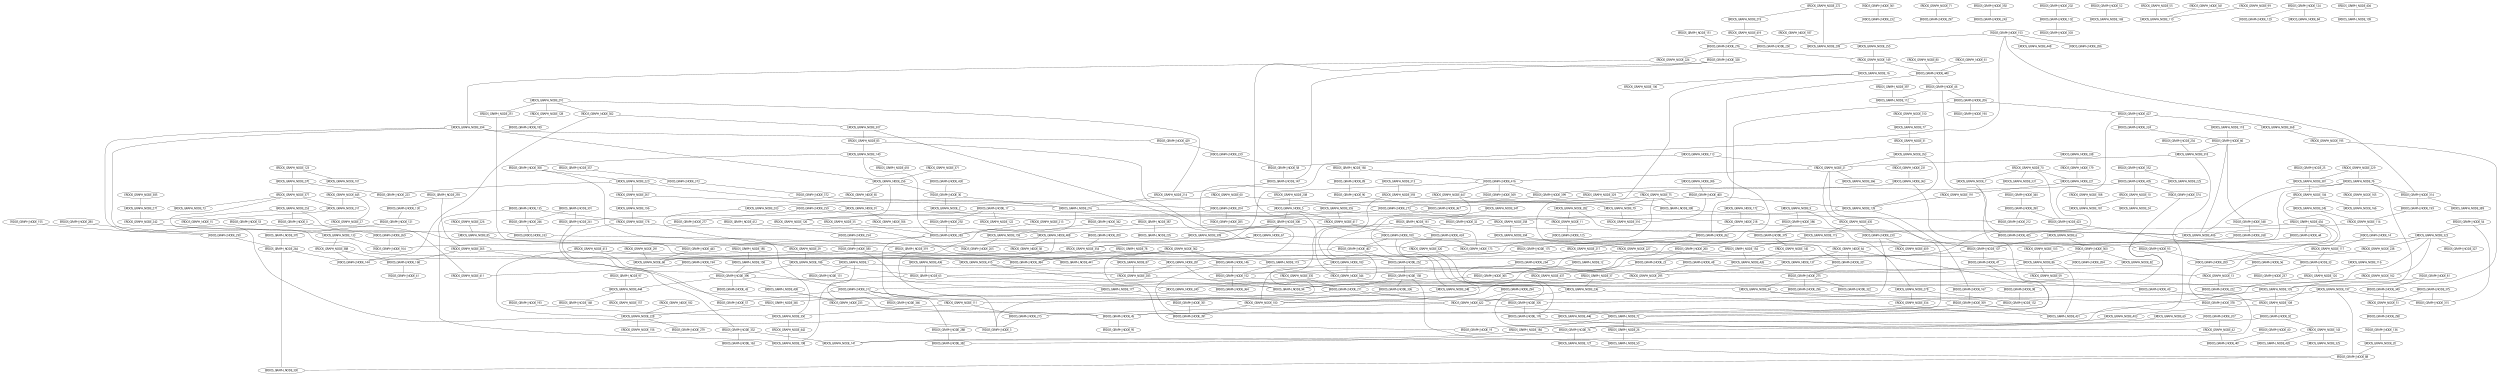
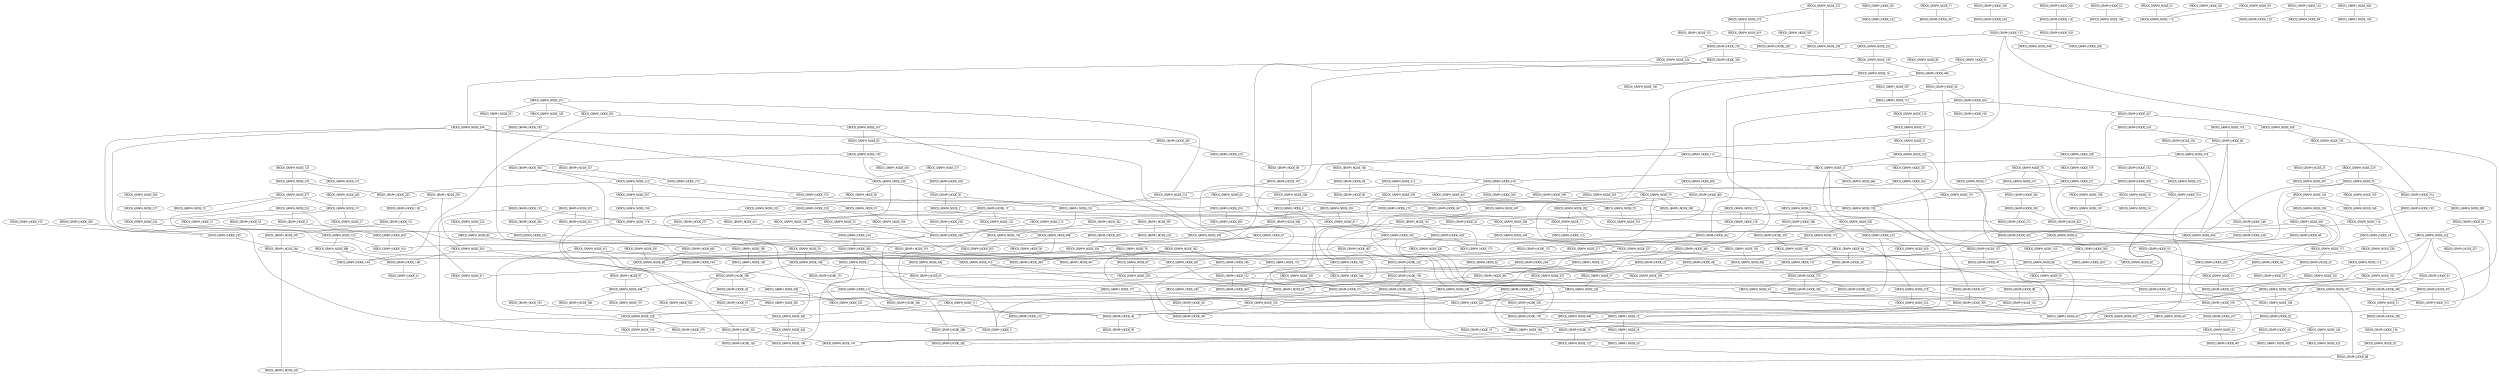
edge "ERDOS_GRAPH_NODE_445" -- "ERDOS_GRAPH_NODE_27": now "ERDOS_GRAPH_NODE_311" -- "ERDOS_GRAPH_NODE_27"
edge "ERDOS_GRAPH_NODE_323" -- "ERDOS_GRAPH_NODE_173": now "ERDOS_GRAPH_NODE_323" -- "ERDOS_GRAPH_NODE_431"
node "ERDOS_GRAPH_NODE_62": added
edge "ERDOS_GRAPH_NODE_396" -- "ERDOS_GRAPH_NODE_240": now "ERDOS_GRAPH_NODE_396" -- "ERDOS_GRAPH_NODE_345"
